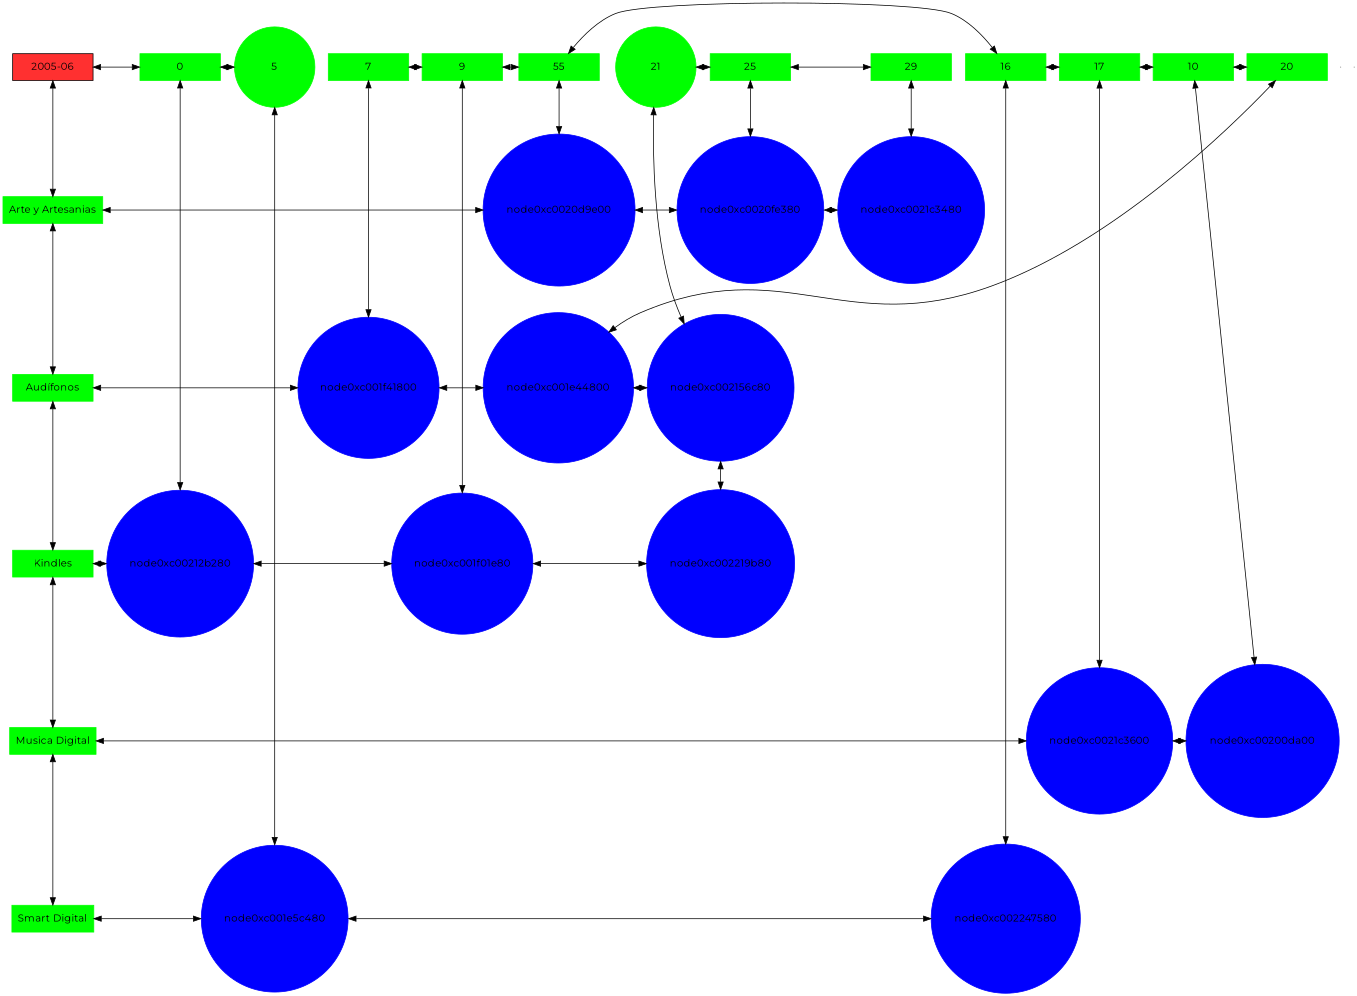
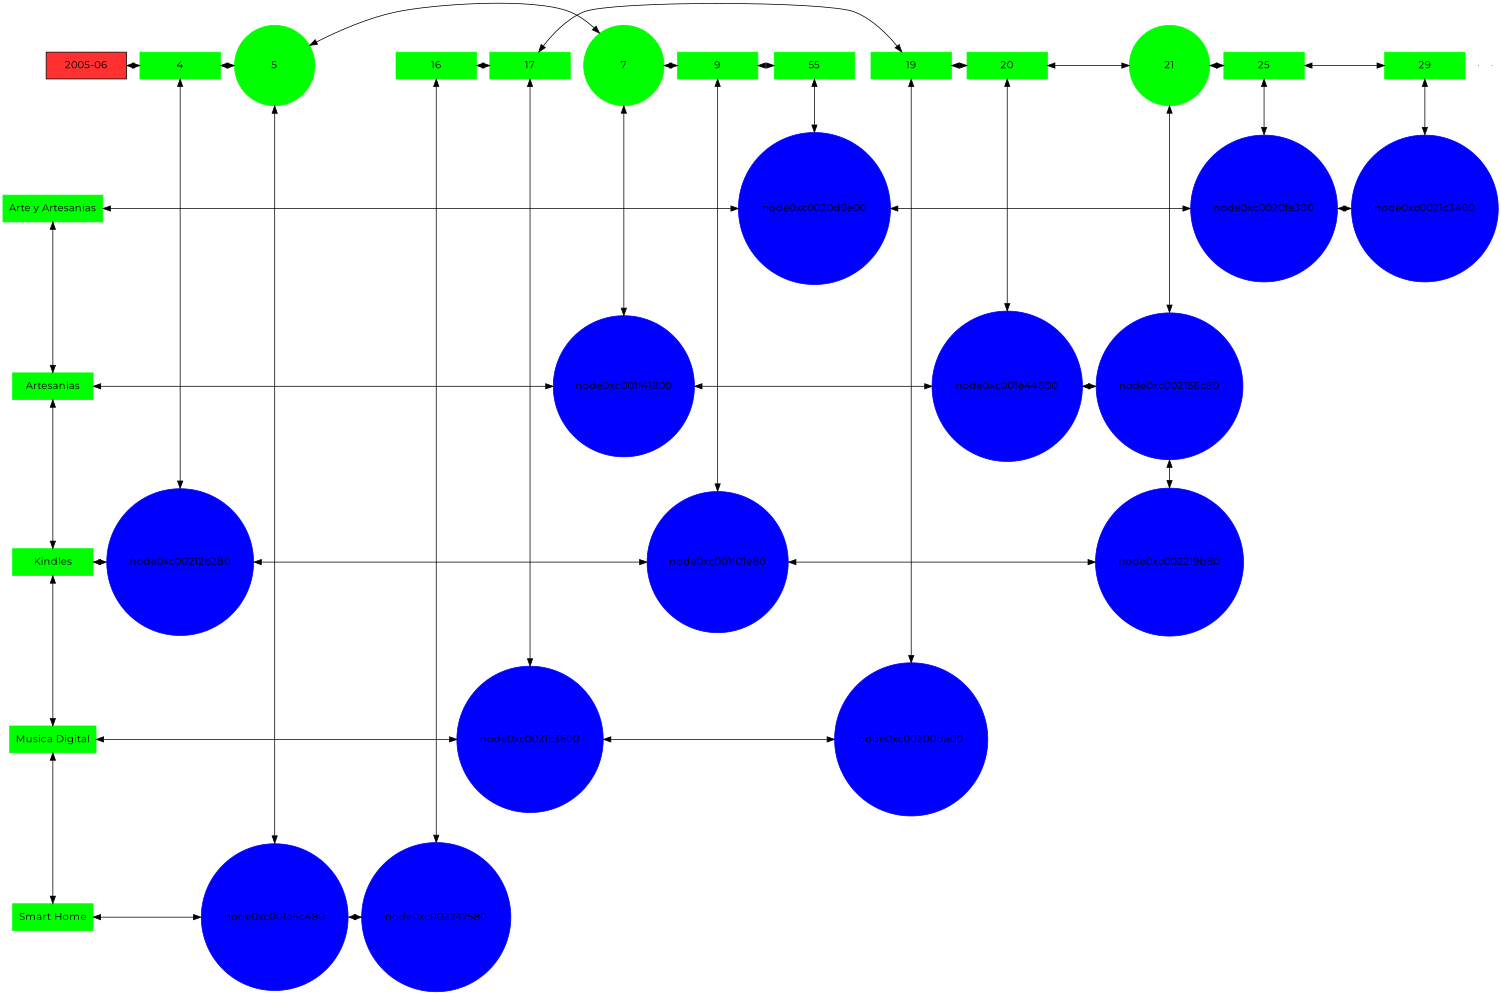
edge "55" -- "16": removed
edge "5" -- "7": added
edge "20" -- "21": added
node "0": label "0" -> "4"
node "7": shape box -> circle
node "10": label "10" -> "19"
edge "2005-06" -- "Arte y Artesanias": removed
node "Audífonos": label "Audífonos" -> "Artesanias"
node "Smart Digital": label "Smart Digital" -> "Smart Home"
